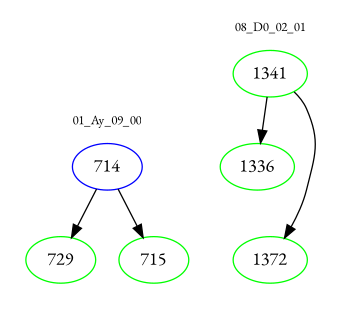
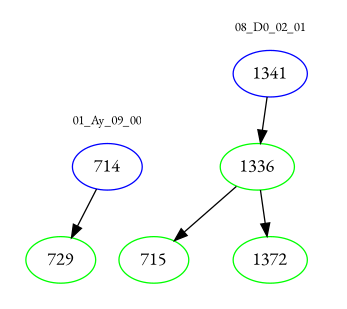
node "1341": color green -> blue
edge "1341" -> "1372": now "1336" -> "1372"
edge "714" -> "715": now "1336" -> "715"
